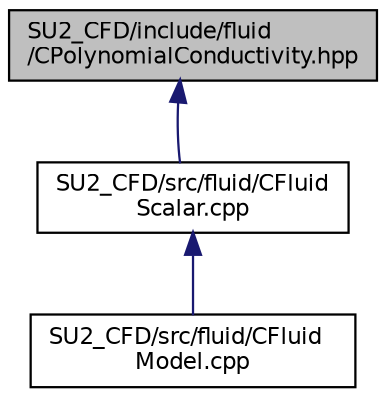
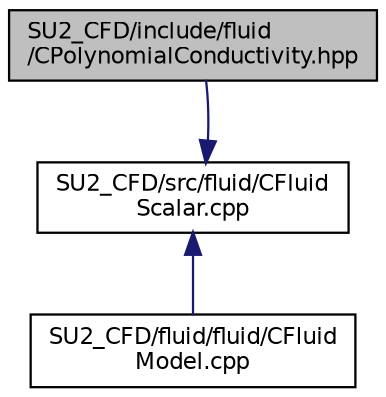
edge "SU2_CFD/src/fluid/CFluid Scalar.cpp" -> "SU2_CFD/include/fluid /CPolynomialConductivity.hpp": reversed
node "SU2_CFD/src/fluid/CFluid Model.cpp": label "SU2_CFD/src/fluid/CFluid Model.cpp" -> "SU2_CFD/fluid/fluid/CFluid Model.cpp"
